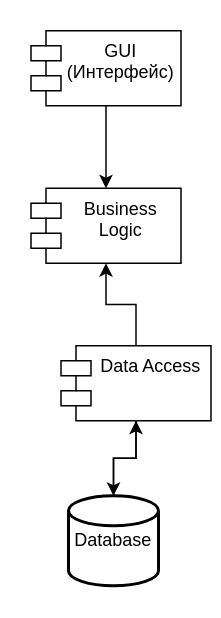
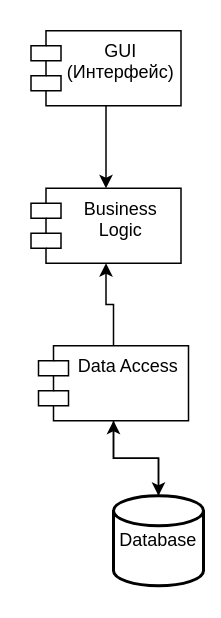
node "Data Access": moved (136, 383) -> (113, 383)
node "Database": moved (113, 541) -> (158, 541)
